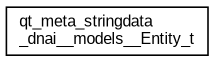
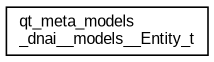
node "qt_meta_stringdata _dnai__models__Entity_t": label "qt_meta_stringdata _dnai__models__Entity_t" -> "qt_meta_models _dnai__models__Entity_t"
